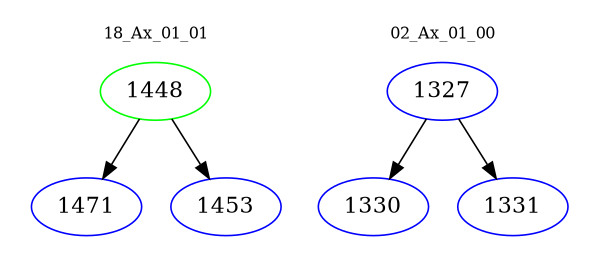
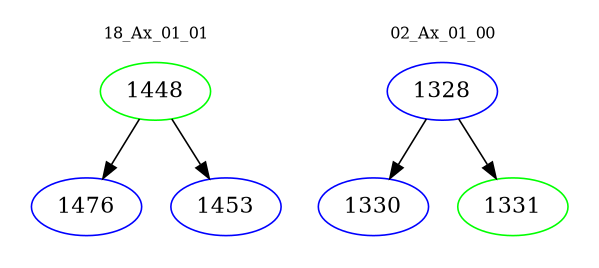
node "1327": label "1327" -> "1328"
node "1471": label "1471" -> "1476"
node "1331": color blue -> green
